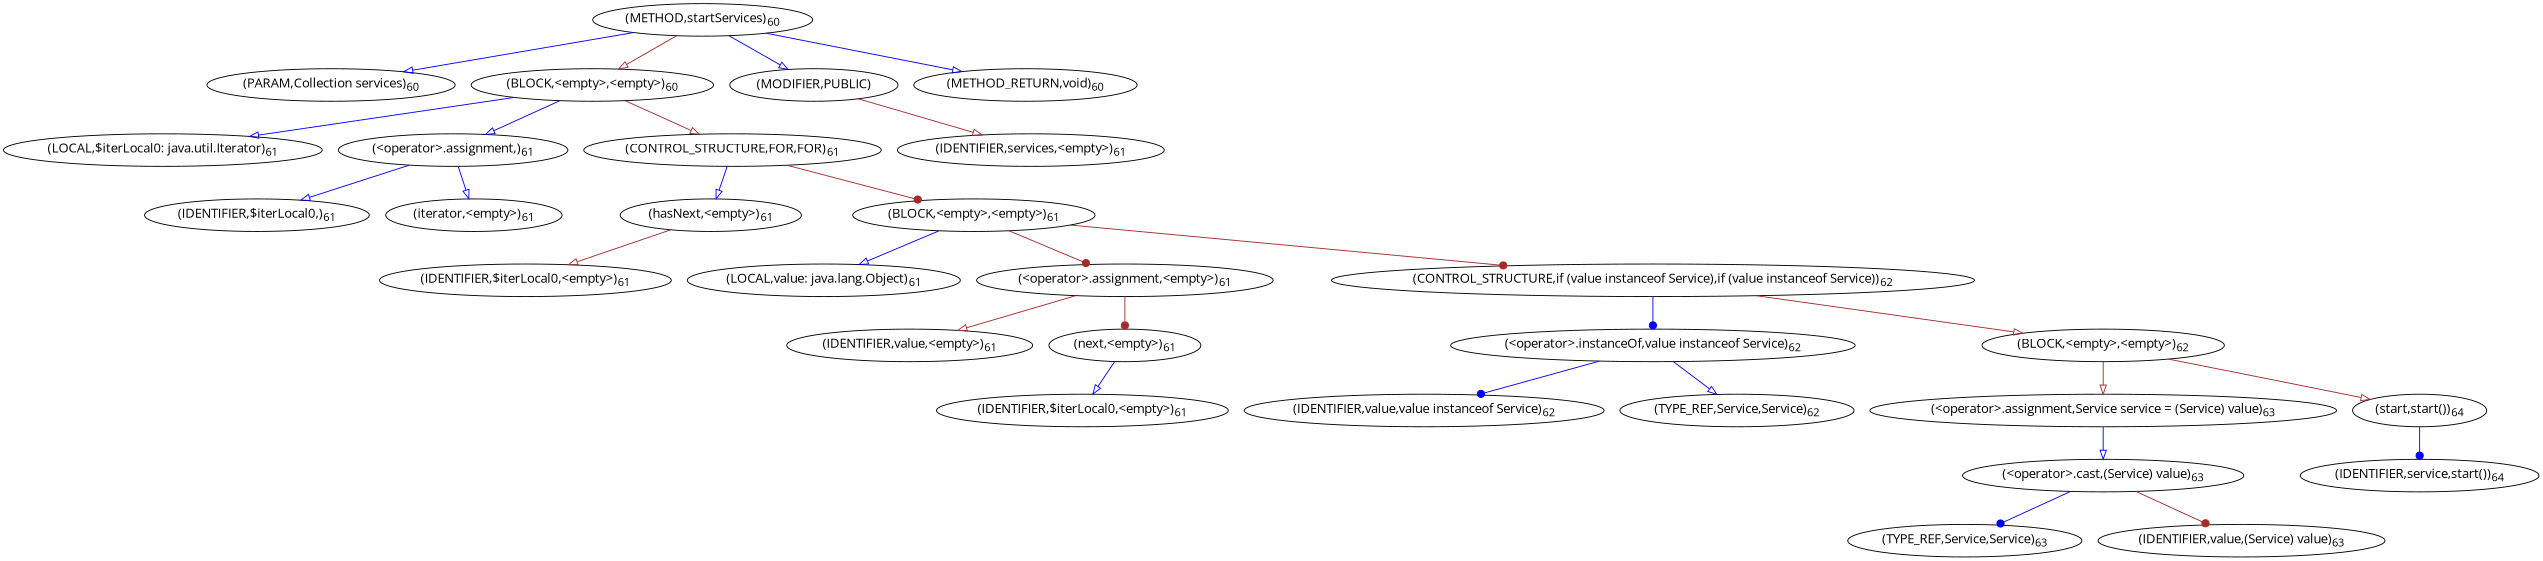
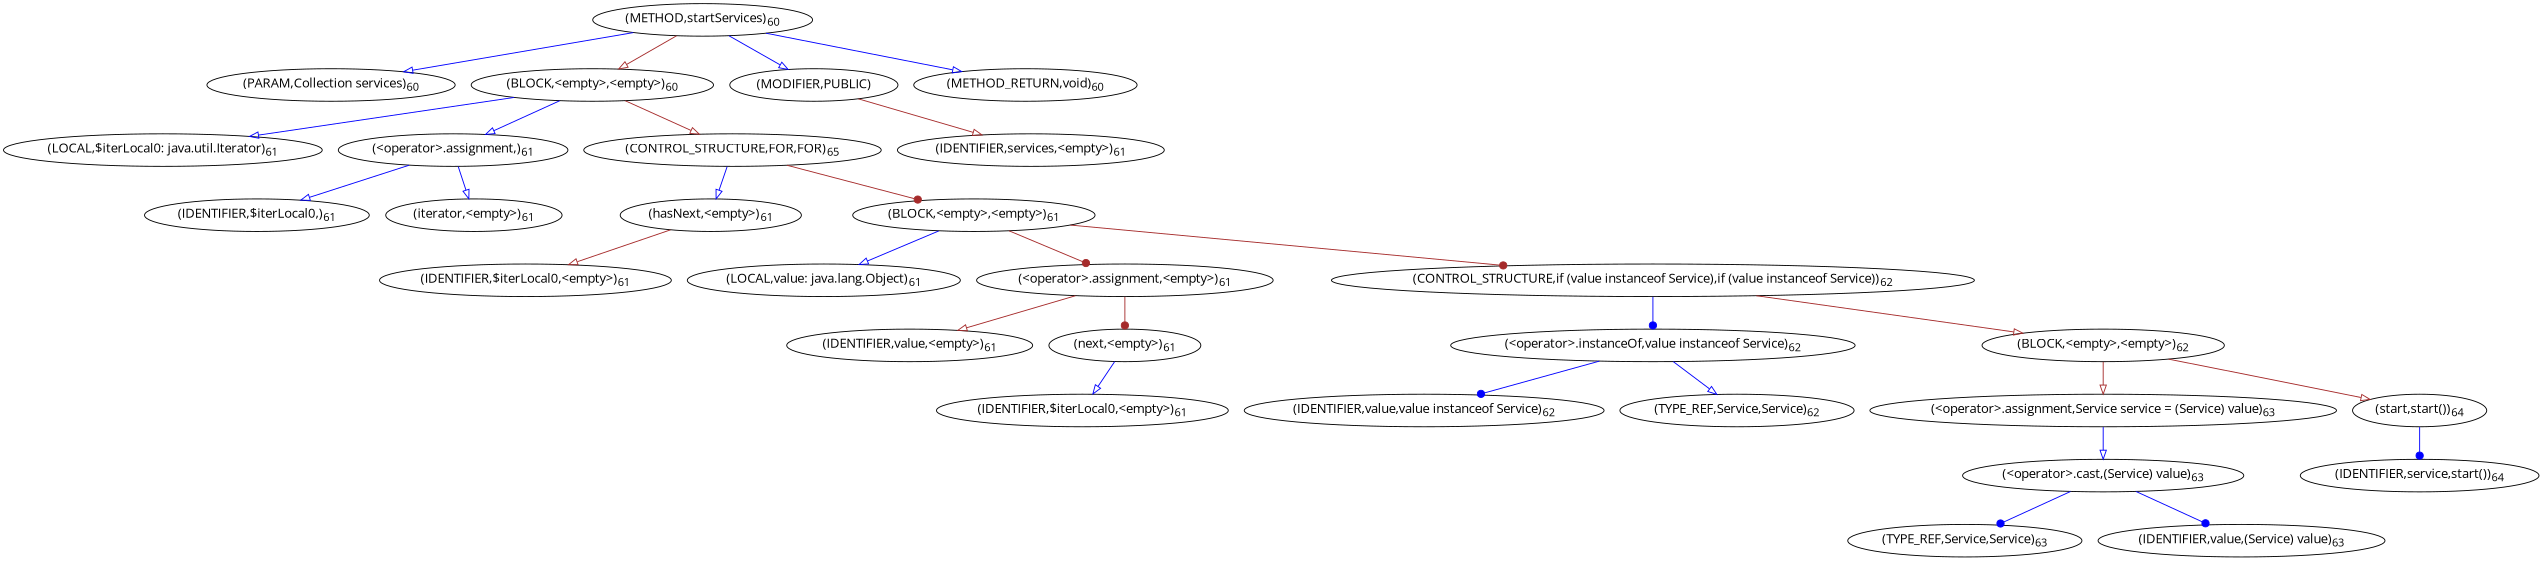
node "(CONTROL_STRUCTURE,FOR,FOR)": text "61" -> "65"
edge "(<operator>.cast,(Service) value)" -> "(IDENTIFIER,value,(Service) value)": color brown -> blue
